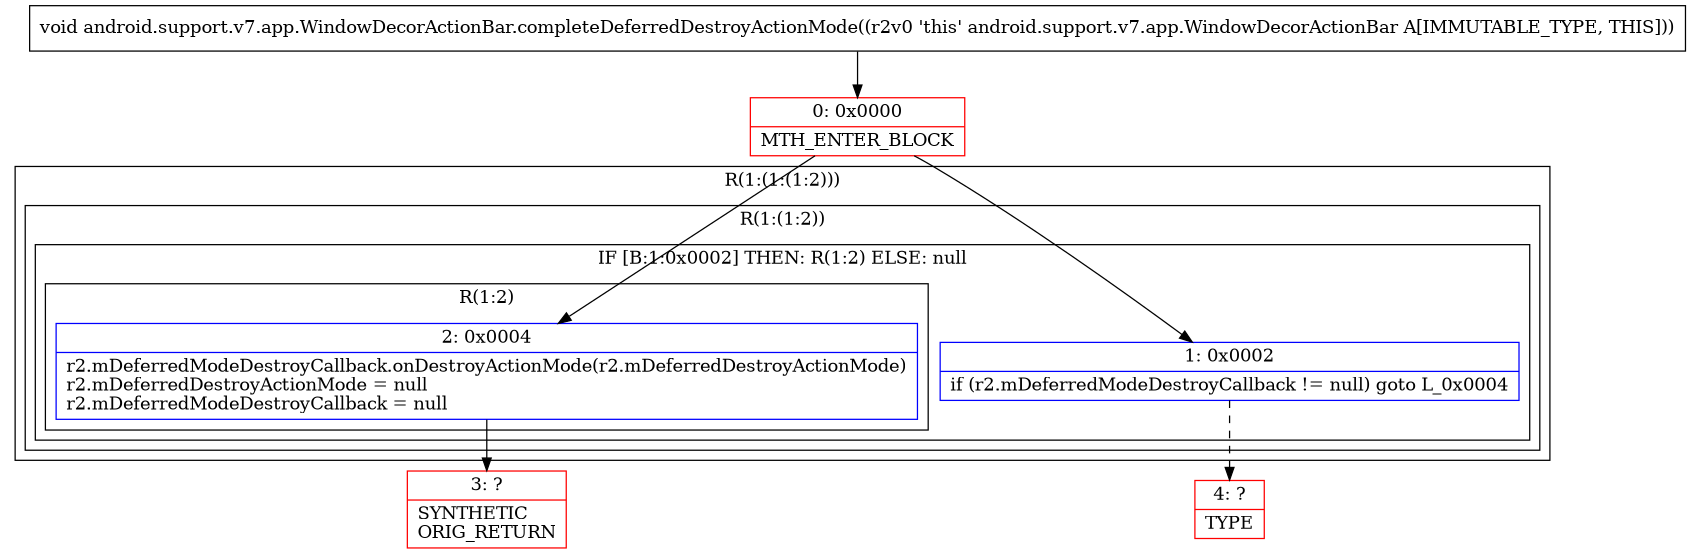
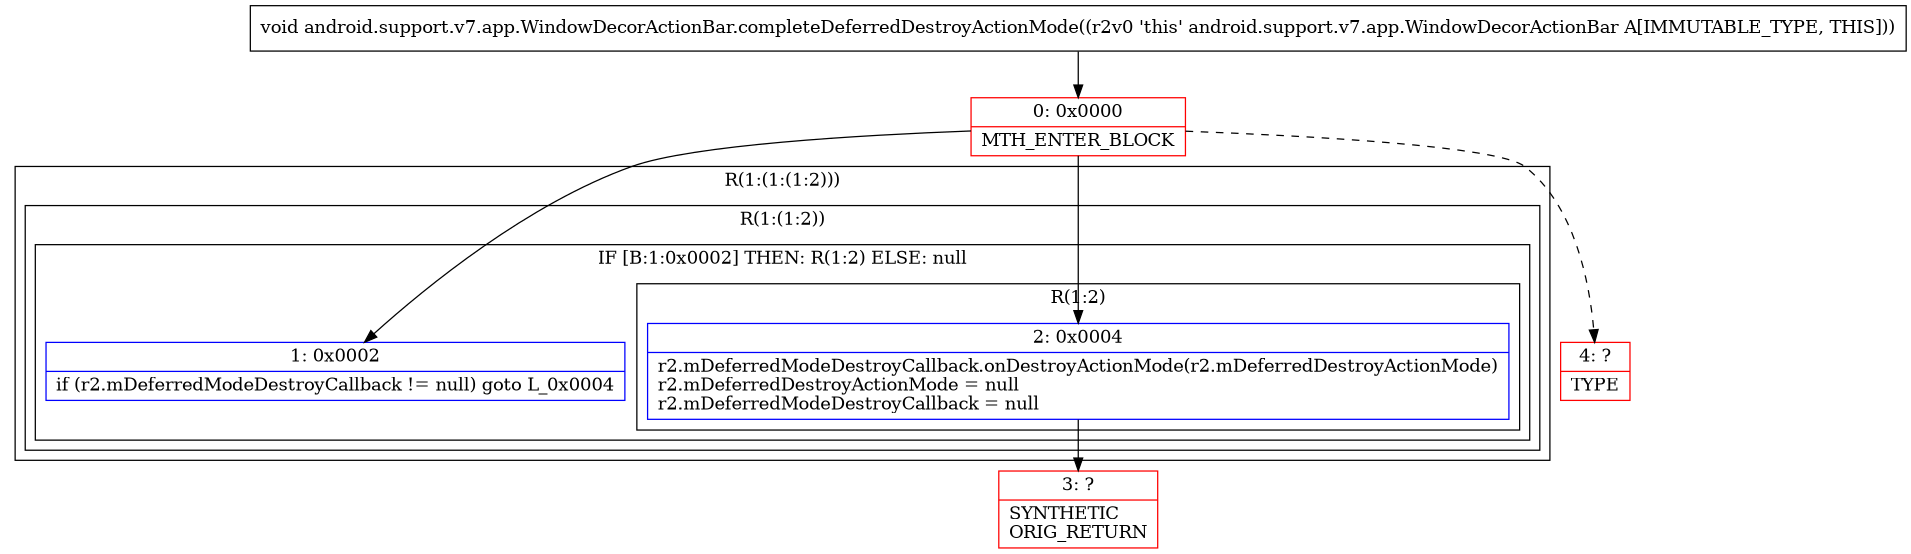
edge "1: 0x0002" -> "4: ?": now "0: 0x0000" -> "4: ?"
